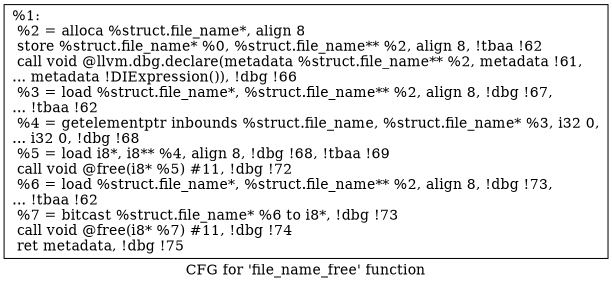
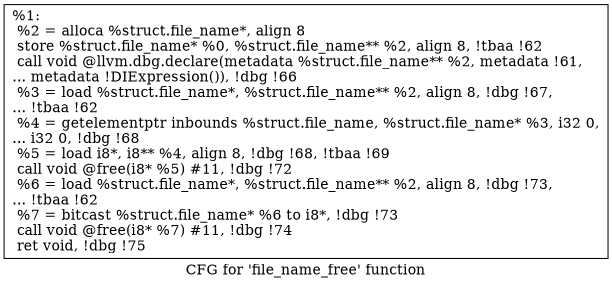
node "%1:": text "ret metadata, !dbg !75" -> "ret void, !dbg !75"
